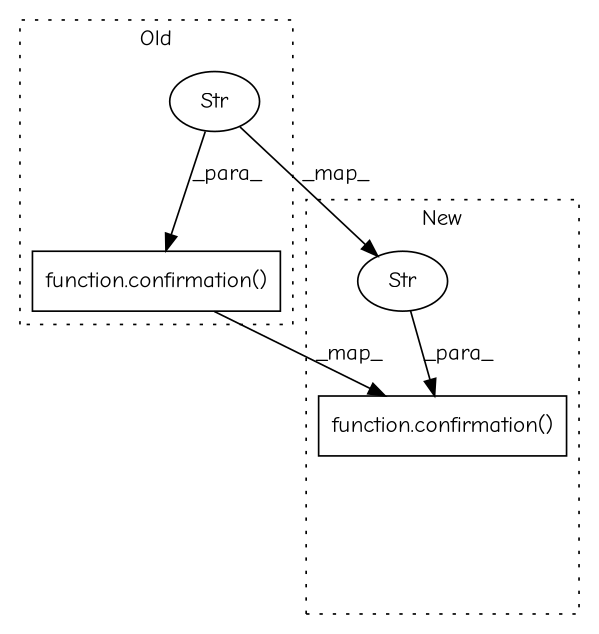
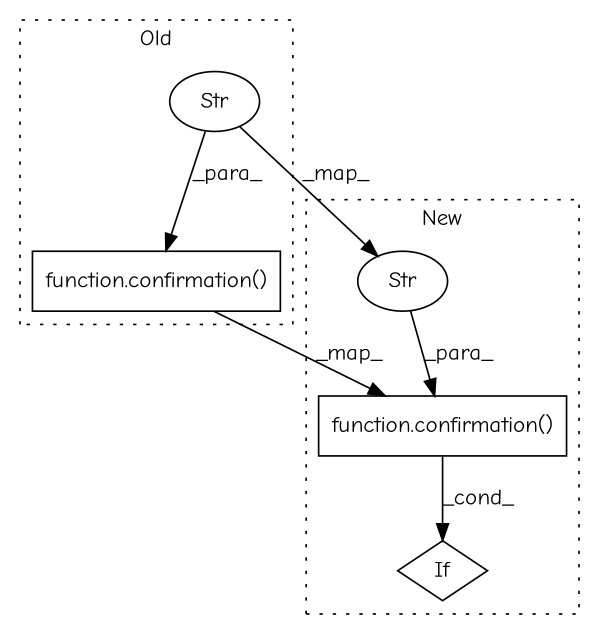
node "If": added
